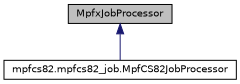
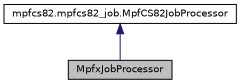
edge "mpfcs82.mpfcs82_job.MpfCS82JobProcessor" -> "MpfxJobProcessor": reversed
